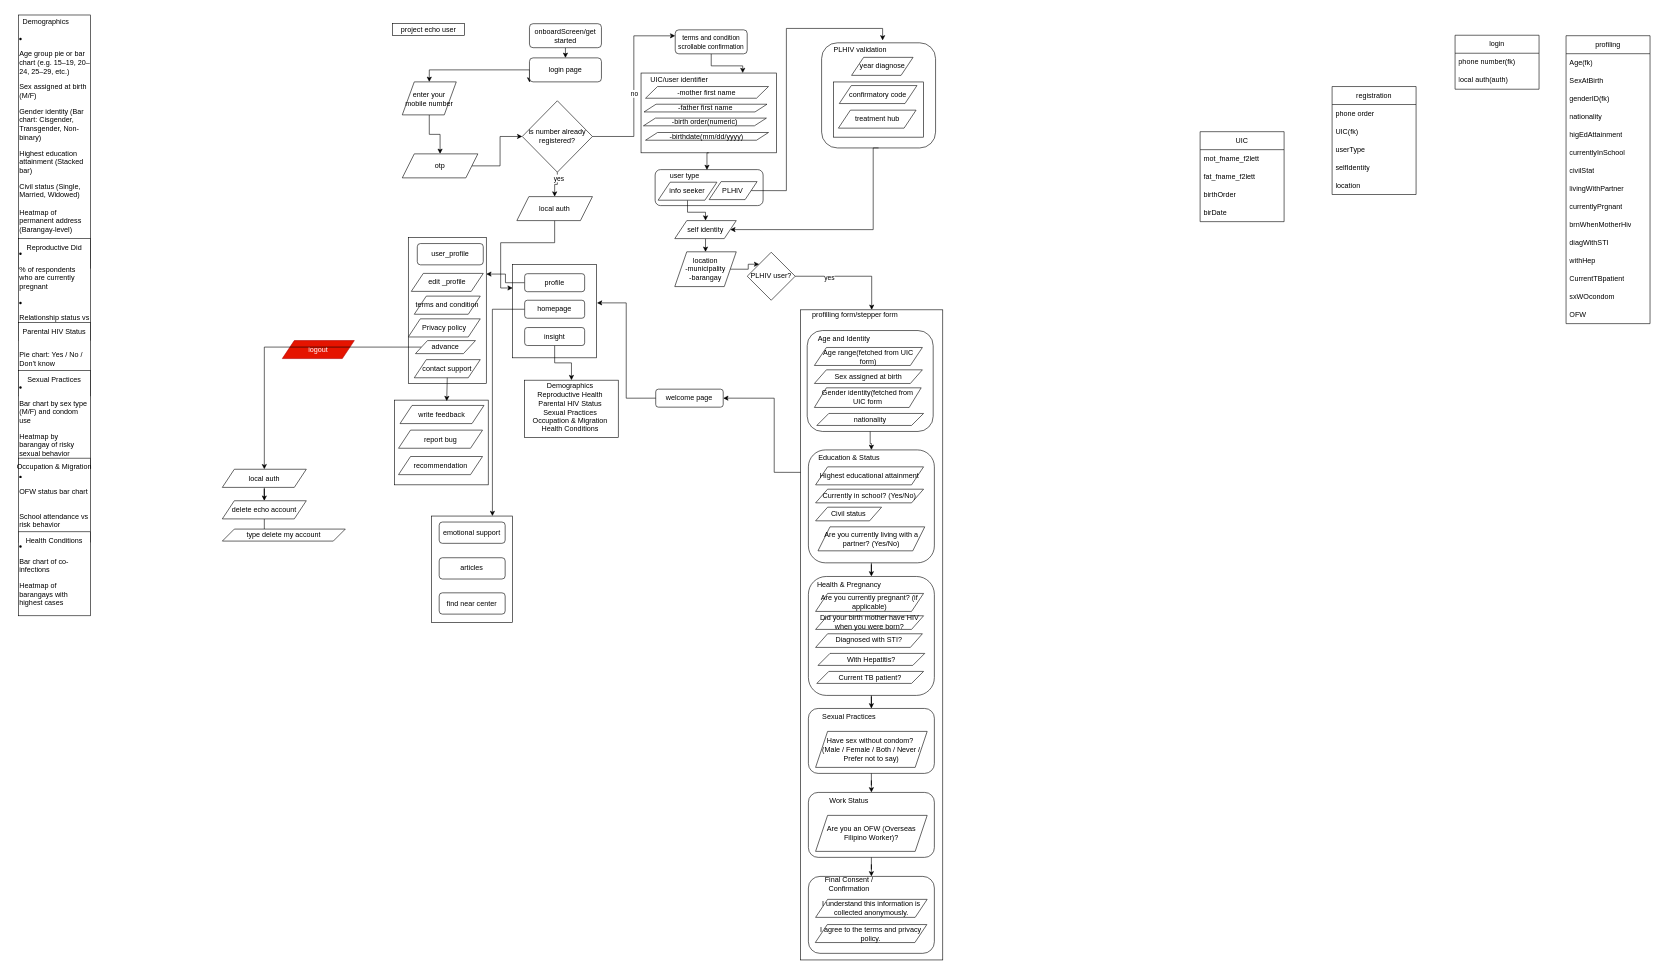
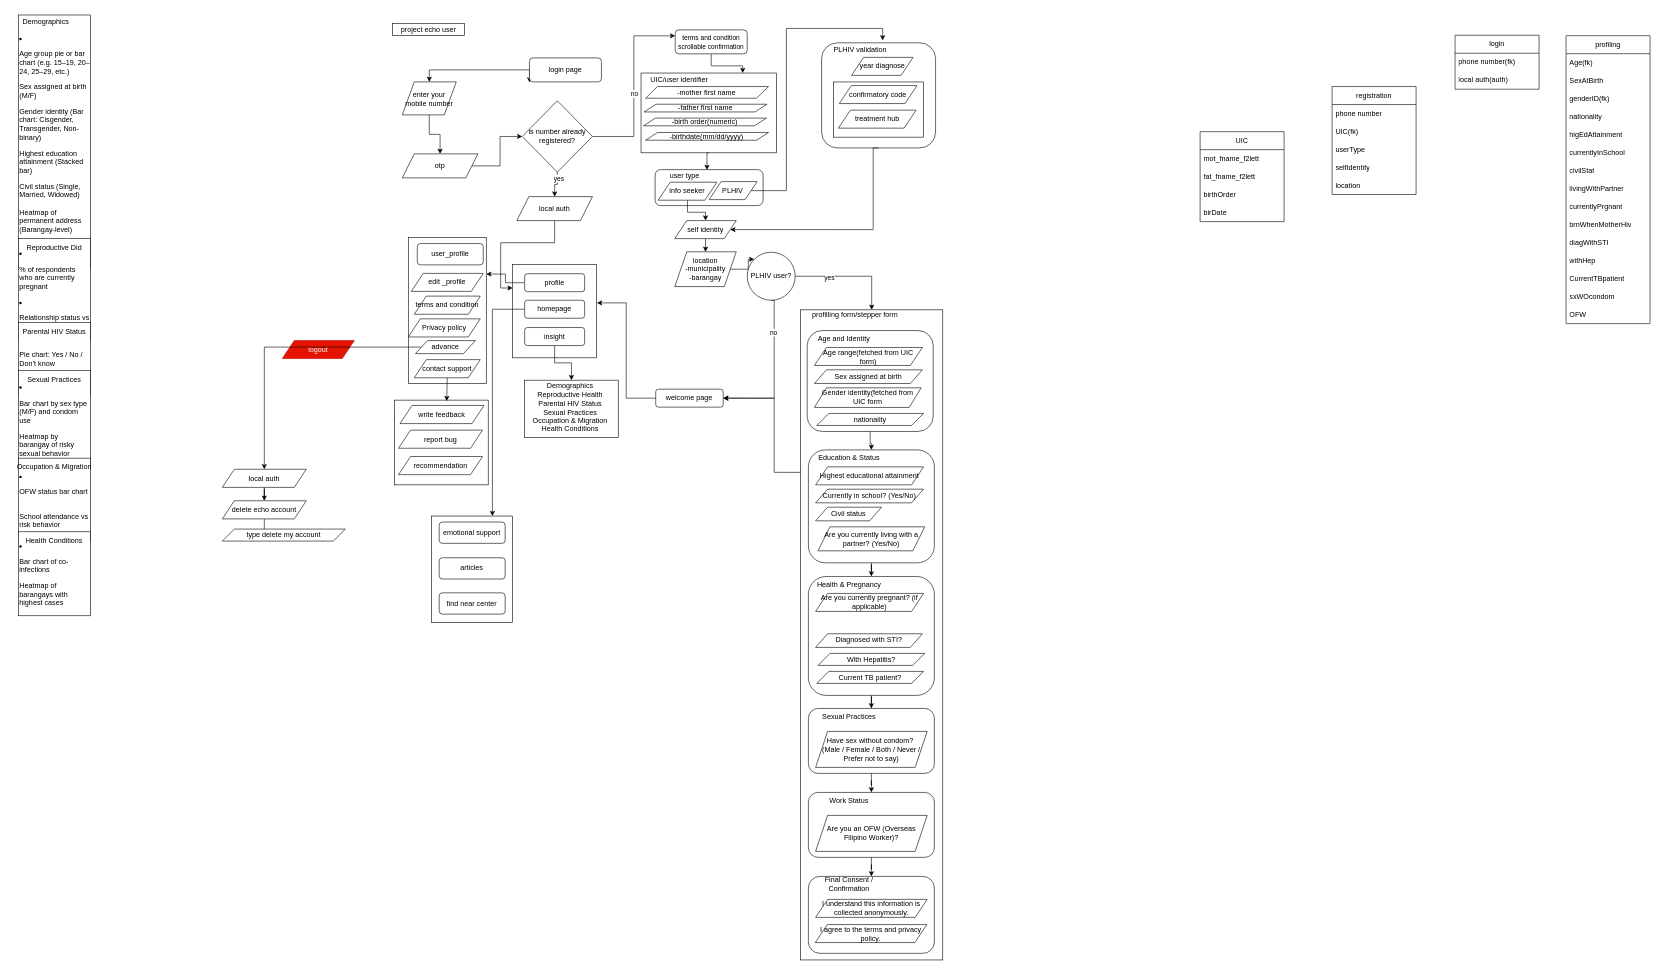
node "onboardScreen/get started": removed
edge "onboardScreen/get started" -> "login page": removed
node "phone order": label "phone order" -> "phone number"
node "PLHIV user?": shape diamond -> ellipse
edge "PLHIV user?" -> "welcome page": added, label "no"
node "Did your birth mother have HIV when you were born?": removed
